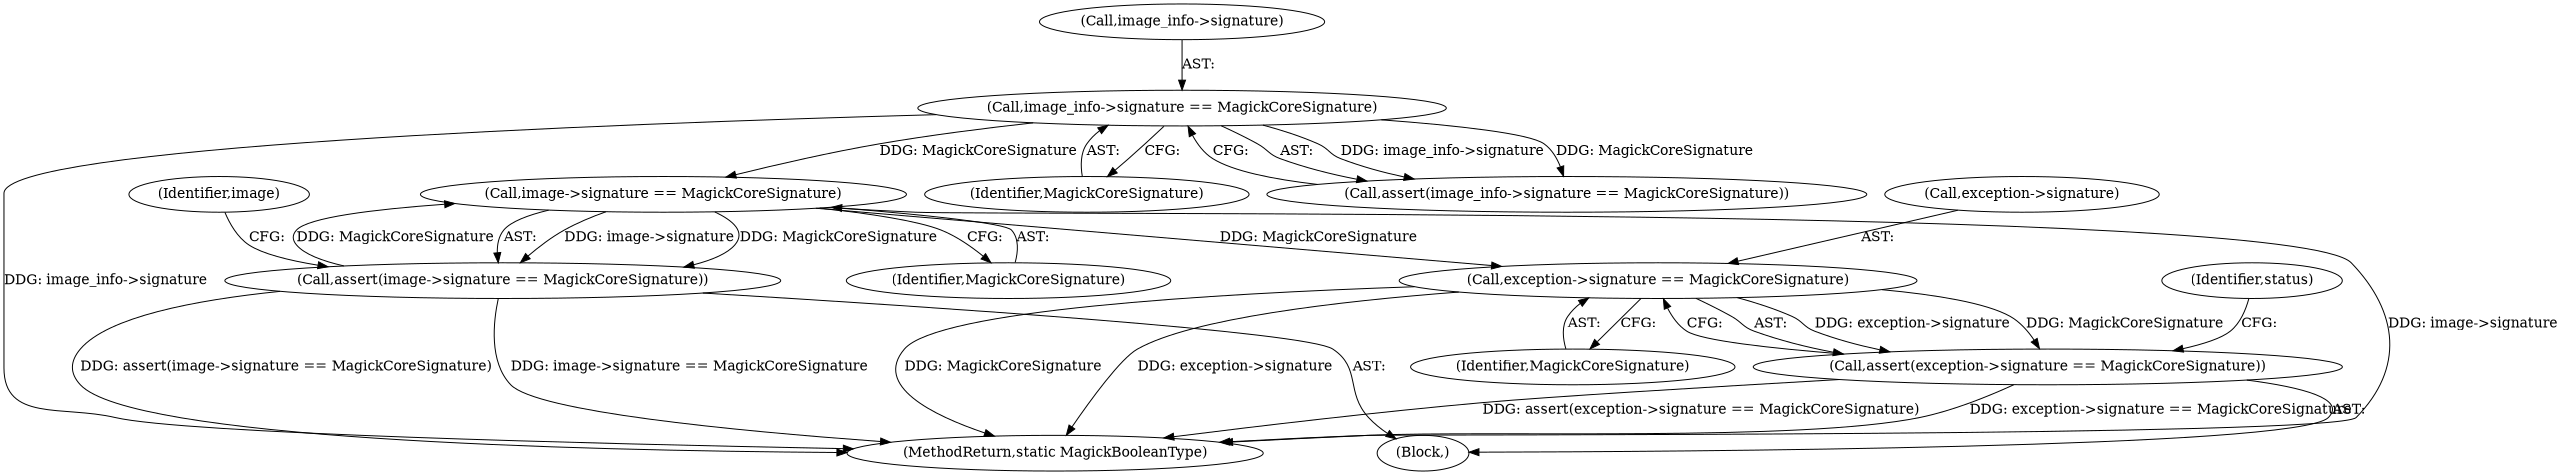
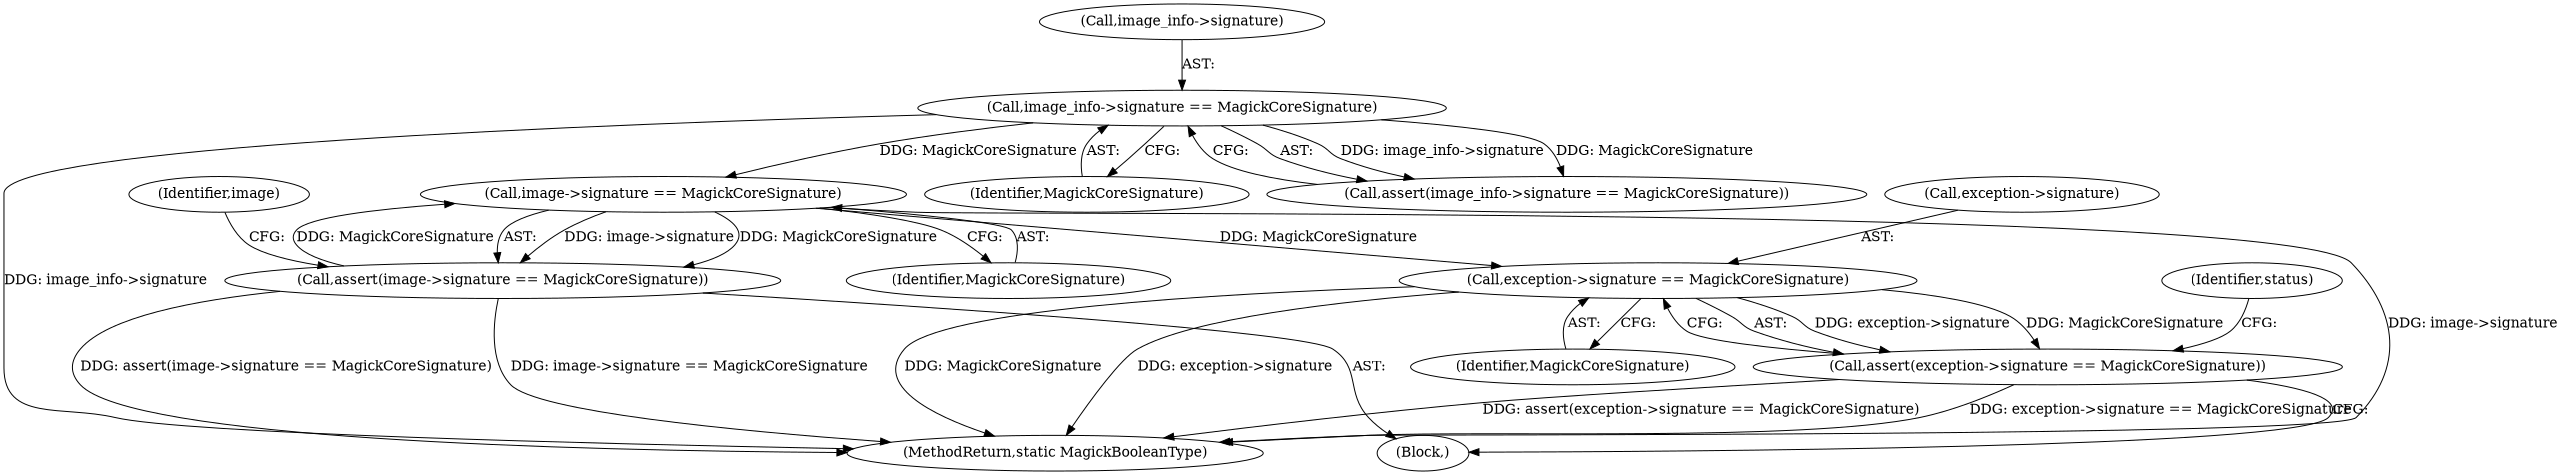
edge "(Call,assert(exception->signature == MagickCoreSignature))" -> "(Block,)": label "AST: " -> "CFG: "
